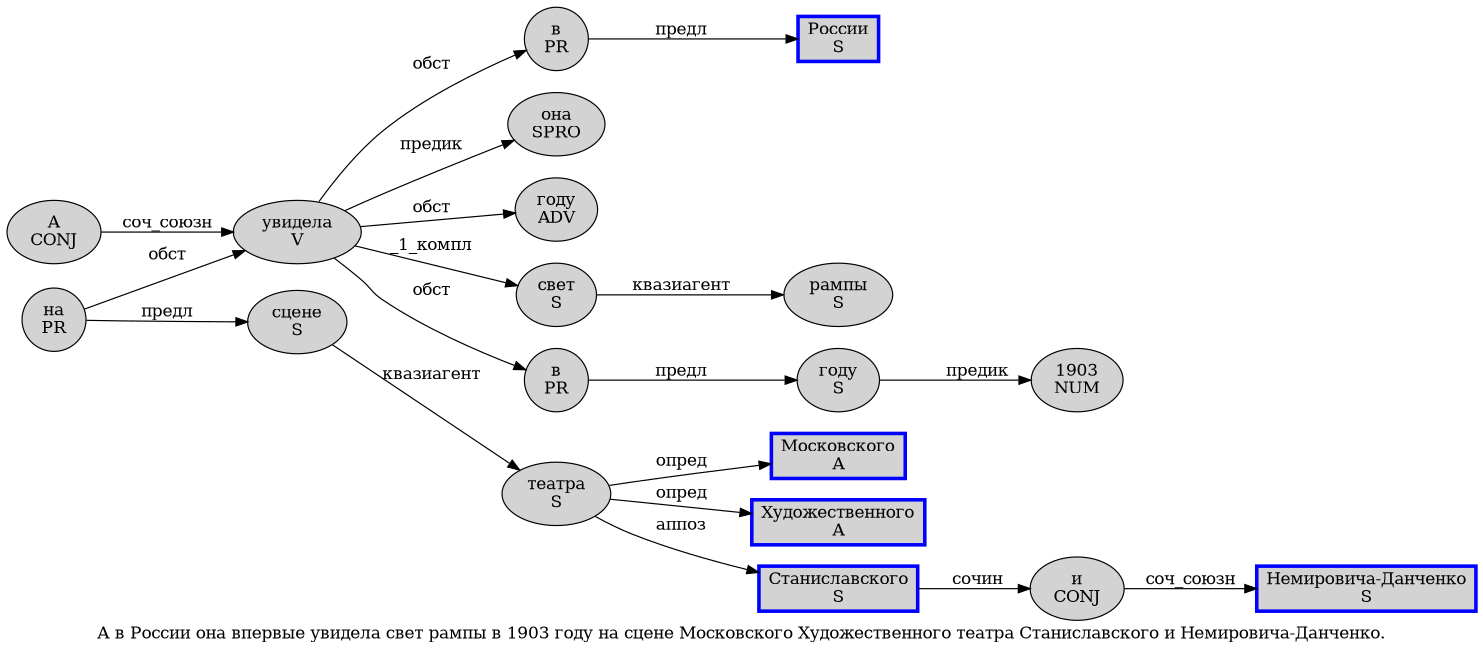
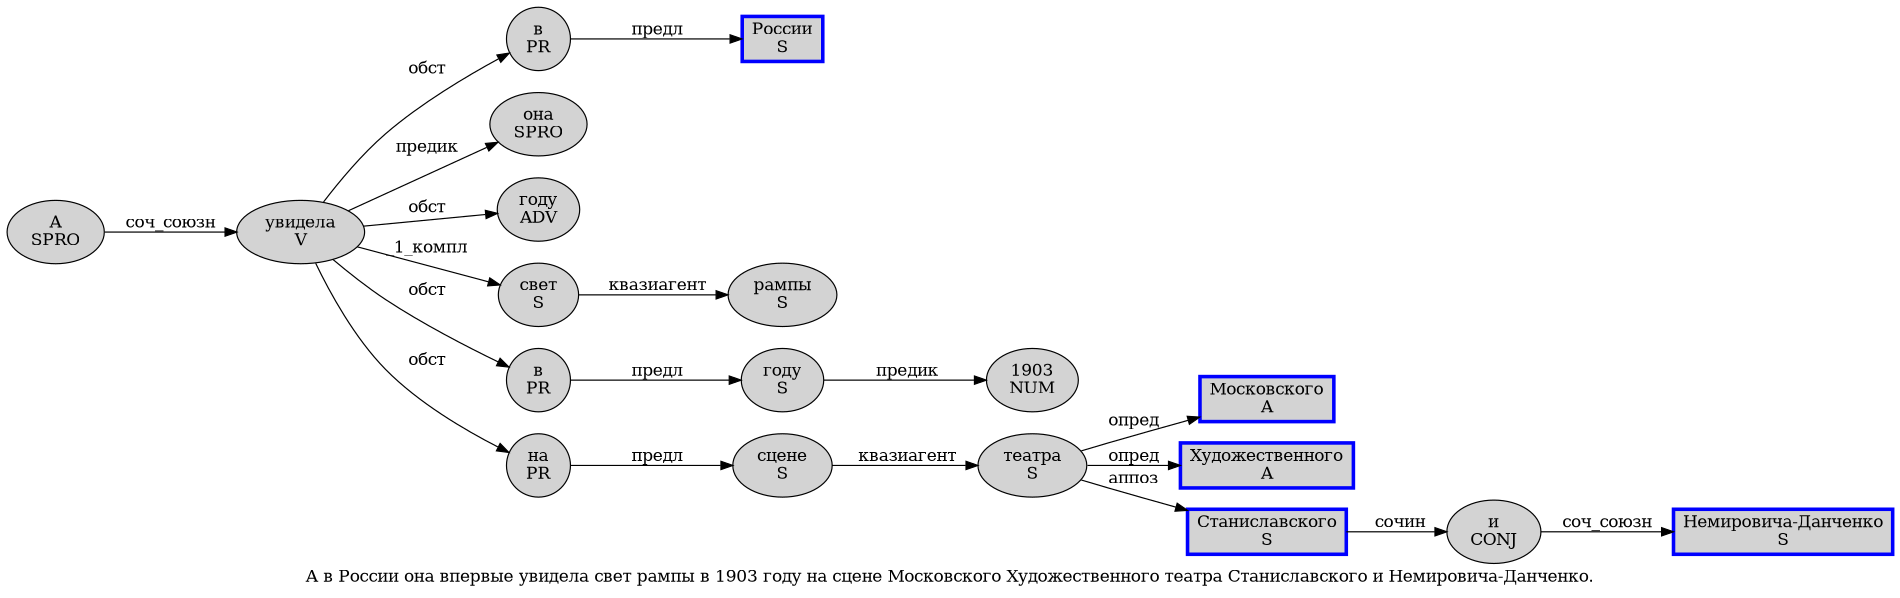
node "А CONJ": label "А CONJ" -> "А SPRO"
edge "на PR" -> "увидела V": reversed
